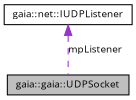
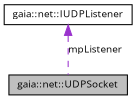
node "gaia::gaia::UDPSocket": label "gaia::gaia::UDPSocket" -> "gaia::net::UDPSocket"
